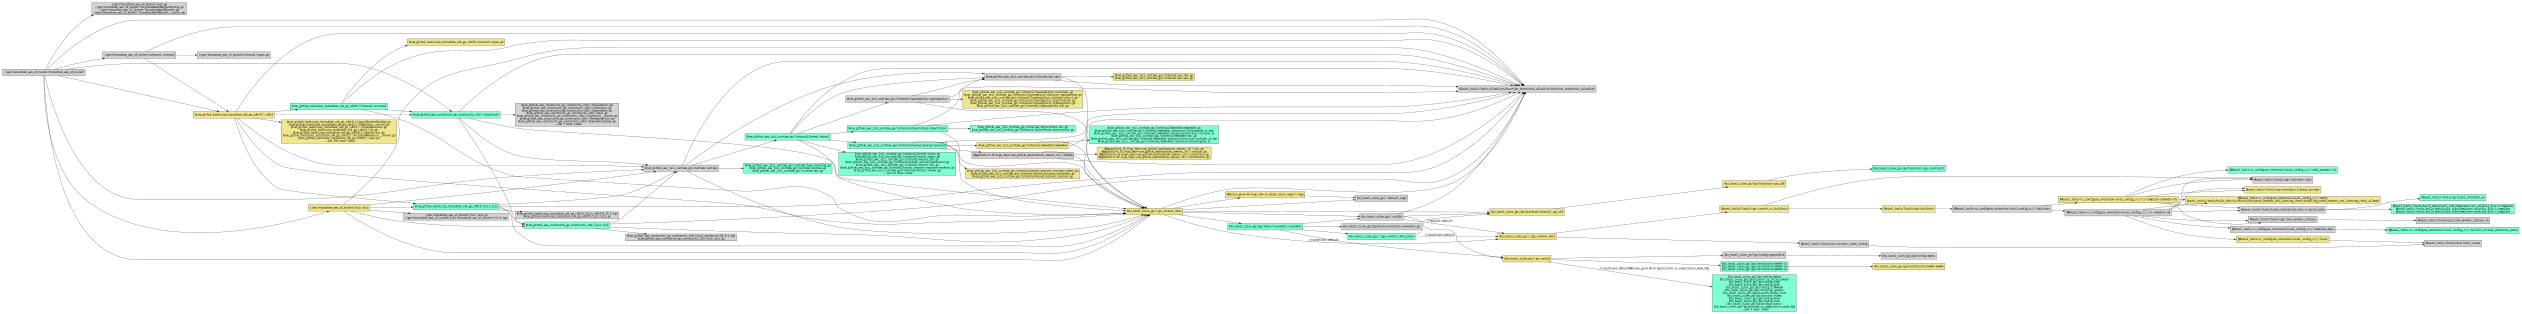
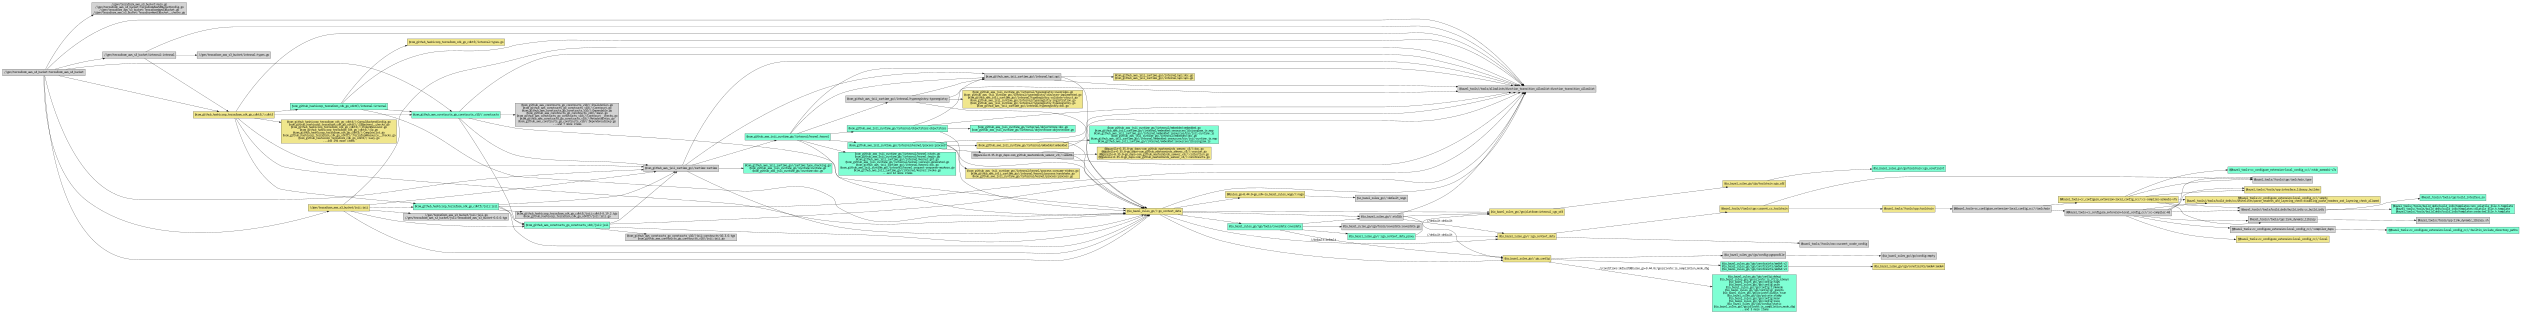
edge "@io_bazel_rules_go//:go_context_data" -> "@io_bazel_rules_go//:default_nogo": now "@io_bazel_rules_go//:go_context_data" -> "@io_bazel_rules_go//:go_config"
edge "@io_bazel_rules_go//:cgo_context_data_proxy" -> "@io_bazel_rules_go//:cgo_context_data": label "//conditions:default" -> "//default:default"
edge "@io_bazel_rules_go//:go_context_data" -> "@io_bazel_rules_go//:cgo_context_data": label "//conditions:default" -> "//default:default"
node "@bazel_tools//tools/objc:host_xcodes": removed
